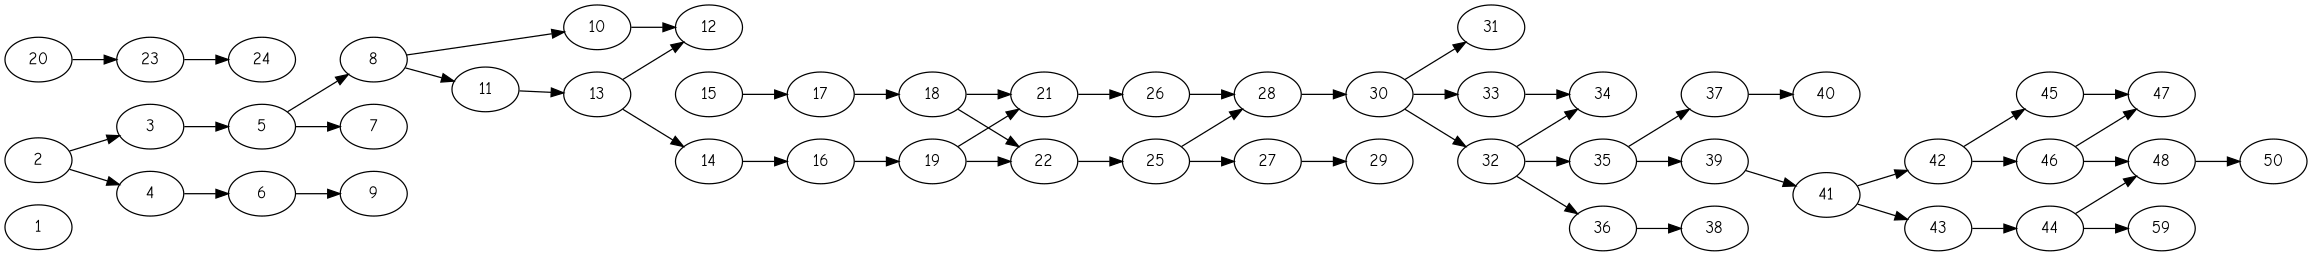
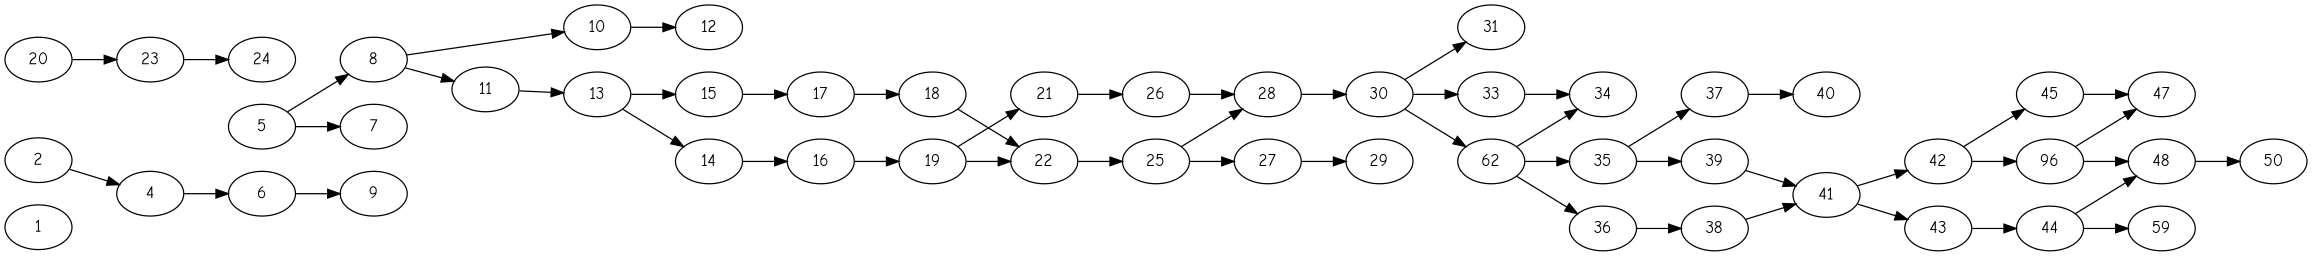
edge "13" -> "12": now "13" -> "15"
edge "18" -> "21": removed
node "3": removed
node "32": label "32" -> "62"
node "46": label "46" -> "96"
edge "38" -> "41": added
